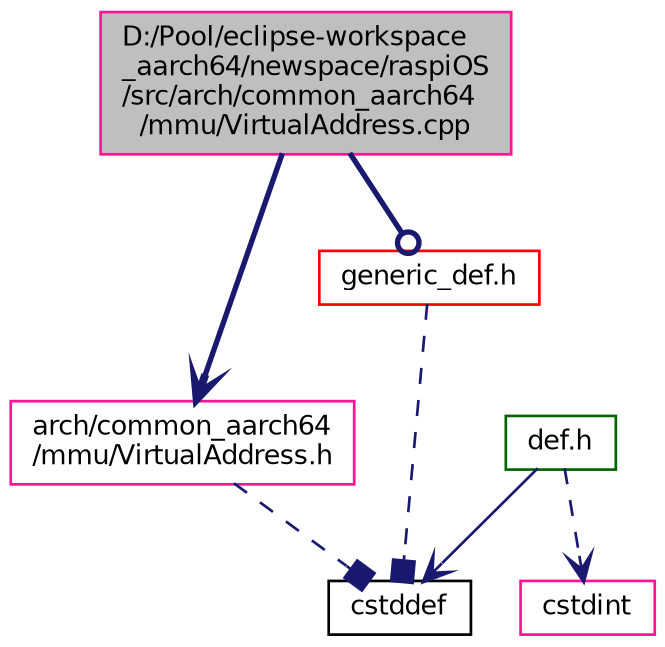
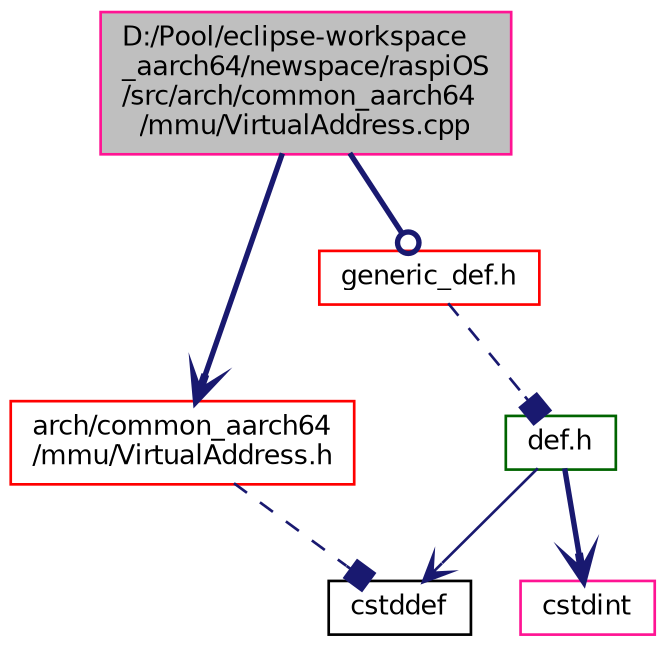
edge "generic_def.h" -> "cstddef": now "generic_def.h" -> "def.h"
node "arch/common_aarch64 /mmu/VirtualAddress.h": color deeppink -> red
edge "def.h" -> "cstdint": style dashed -> bold
